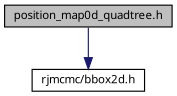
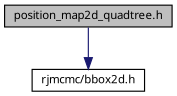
node "position_map0d_quadtree.h": label "position_map0d_quadtree.h" -> "position_map2d_quadtree.h"
